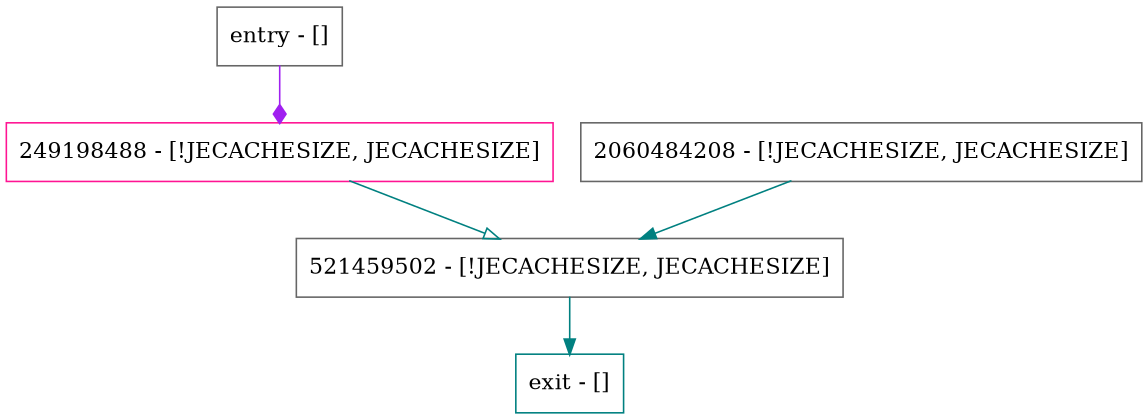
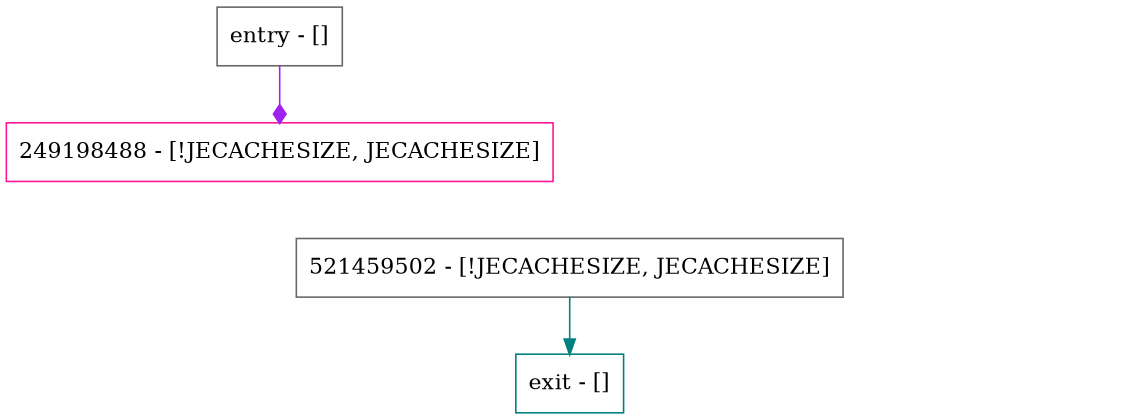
node "2060484208 - [!JECACHESIZE, JECACHESIZE]": removed
edge "249198488 - [!JECACHESIZE, JECACHESIZE]" -> "521459502 - [!JECACHESIZE, JECACHESIZE]": removed
